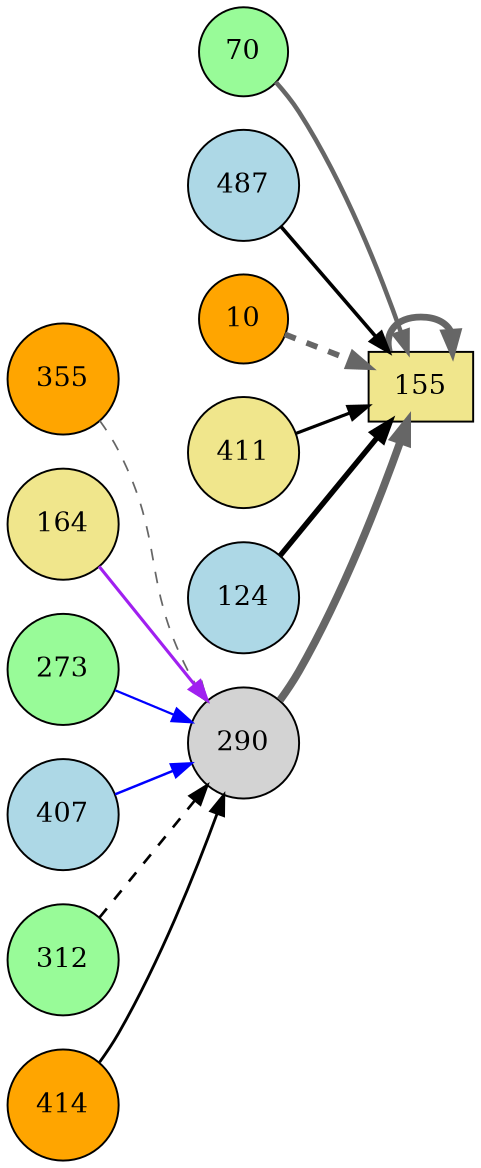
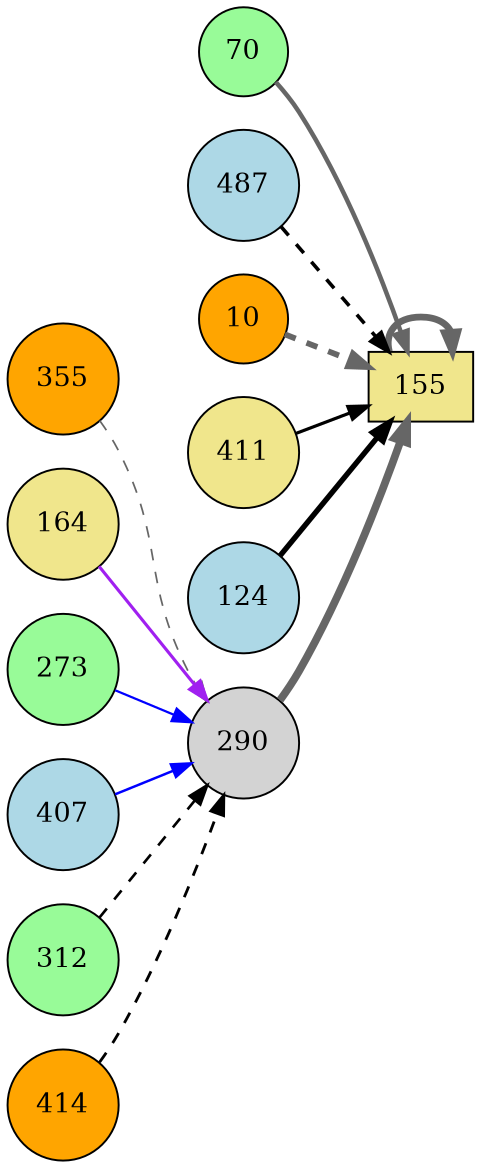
edge "487" -> "155": style solid -> dashed
edge "414" -> "290": style solid -> dashed
